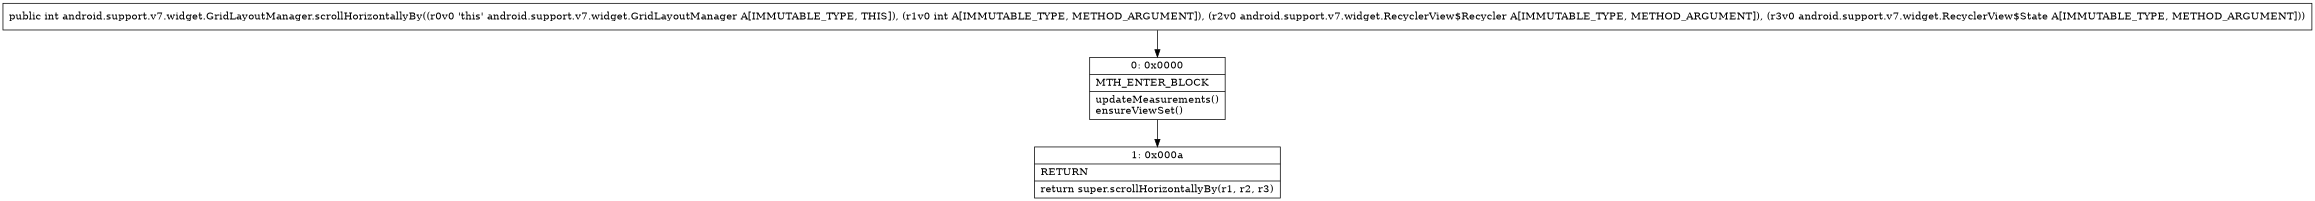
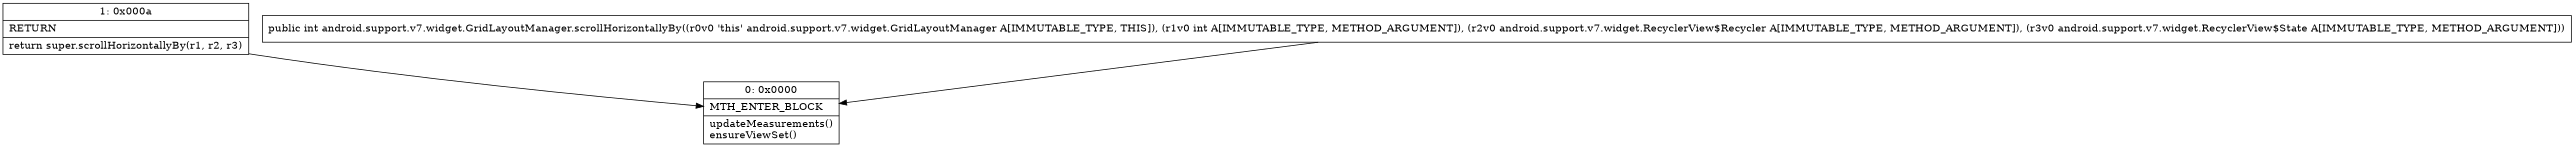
edge "0: 0x0000" -> "1: 0x000a": reversed
